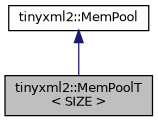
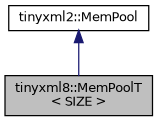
node "tinyxml2::MemPoolT < SIZE >": label "tinyxml2::MemPoolT < SIZE >" -> "tinyxml8::MemPoolT < SIZE >"
